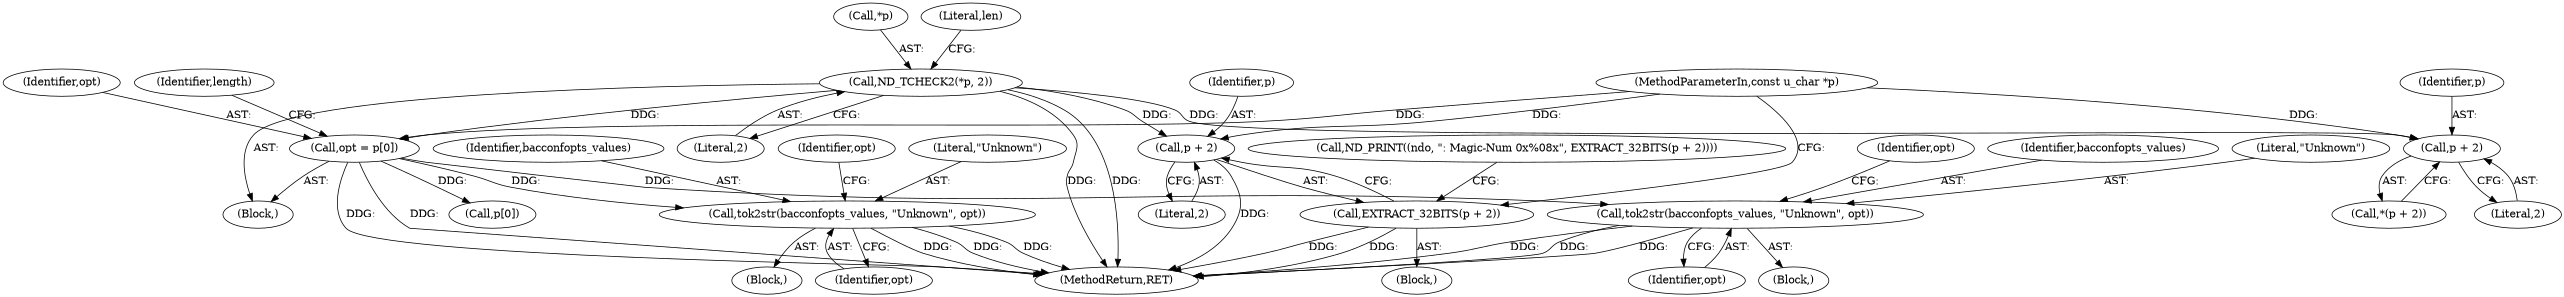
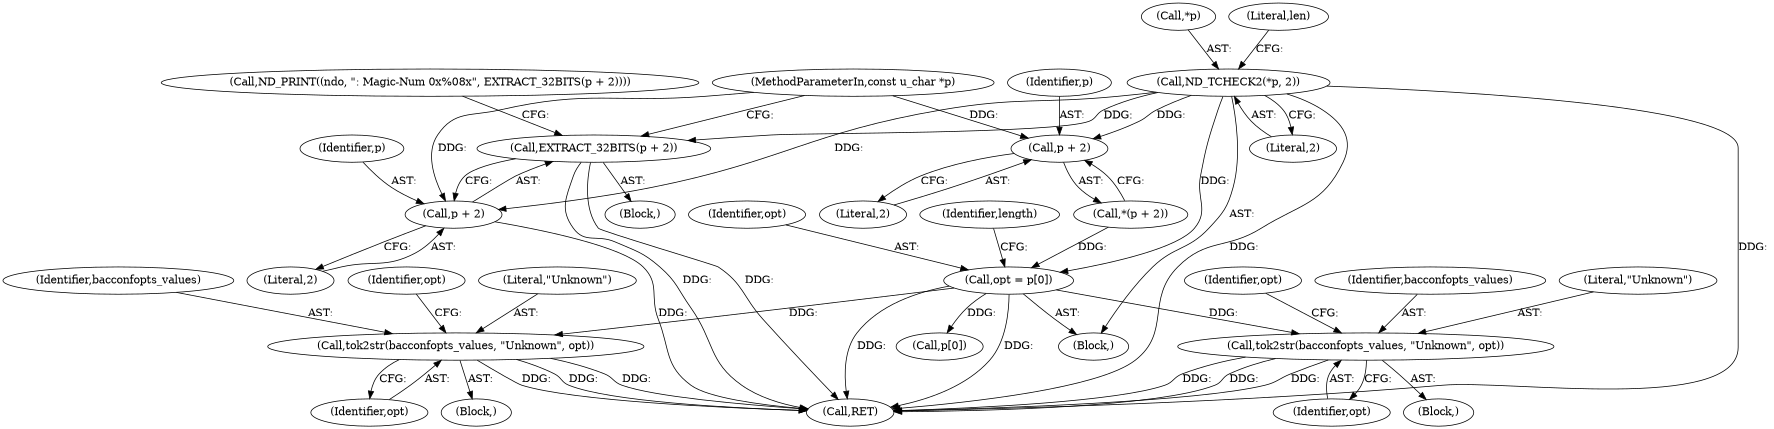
edge "(MethodParameterIn,const u_char *p)" -> "(Call,opt = p[0])": now "(Call,*(p + 2))" -> "(Call,opt = p[0])"
edge "(Call,ND_TCHECK2(*p, 2))" -> "(Call,EXTRACT_32BITS(p + 2))": added, label "DDG:"
node "(MethodReturn,RET)": label "(MethodReturn,RET)" -> "(Call,RET)"
